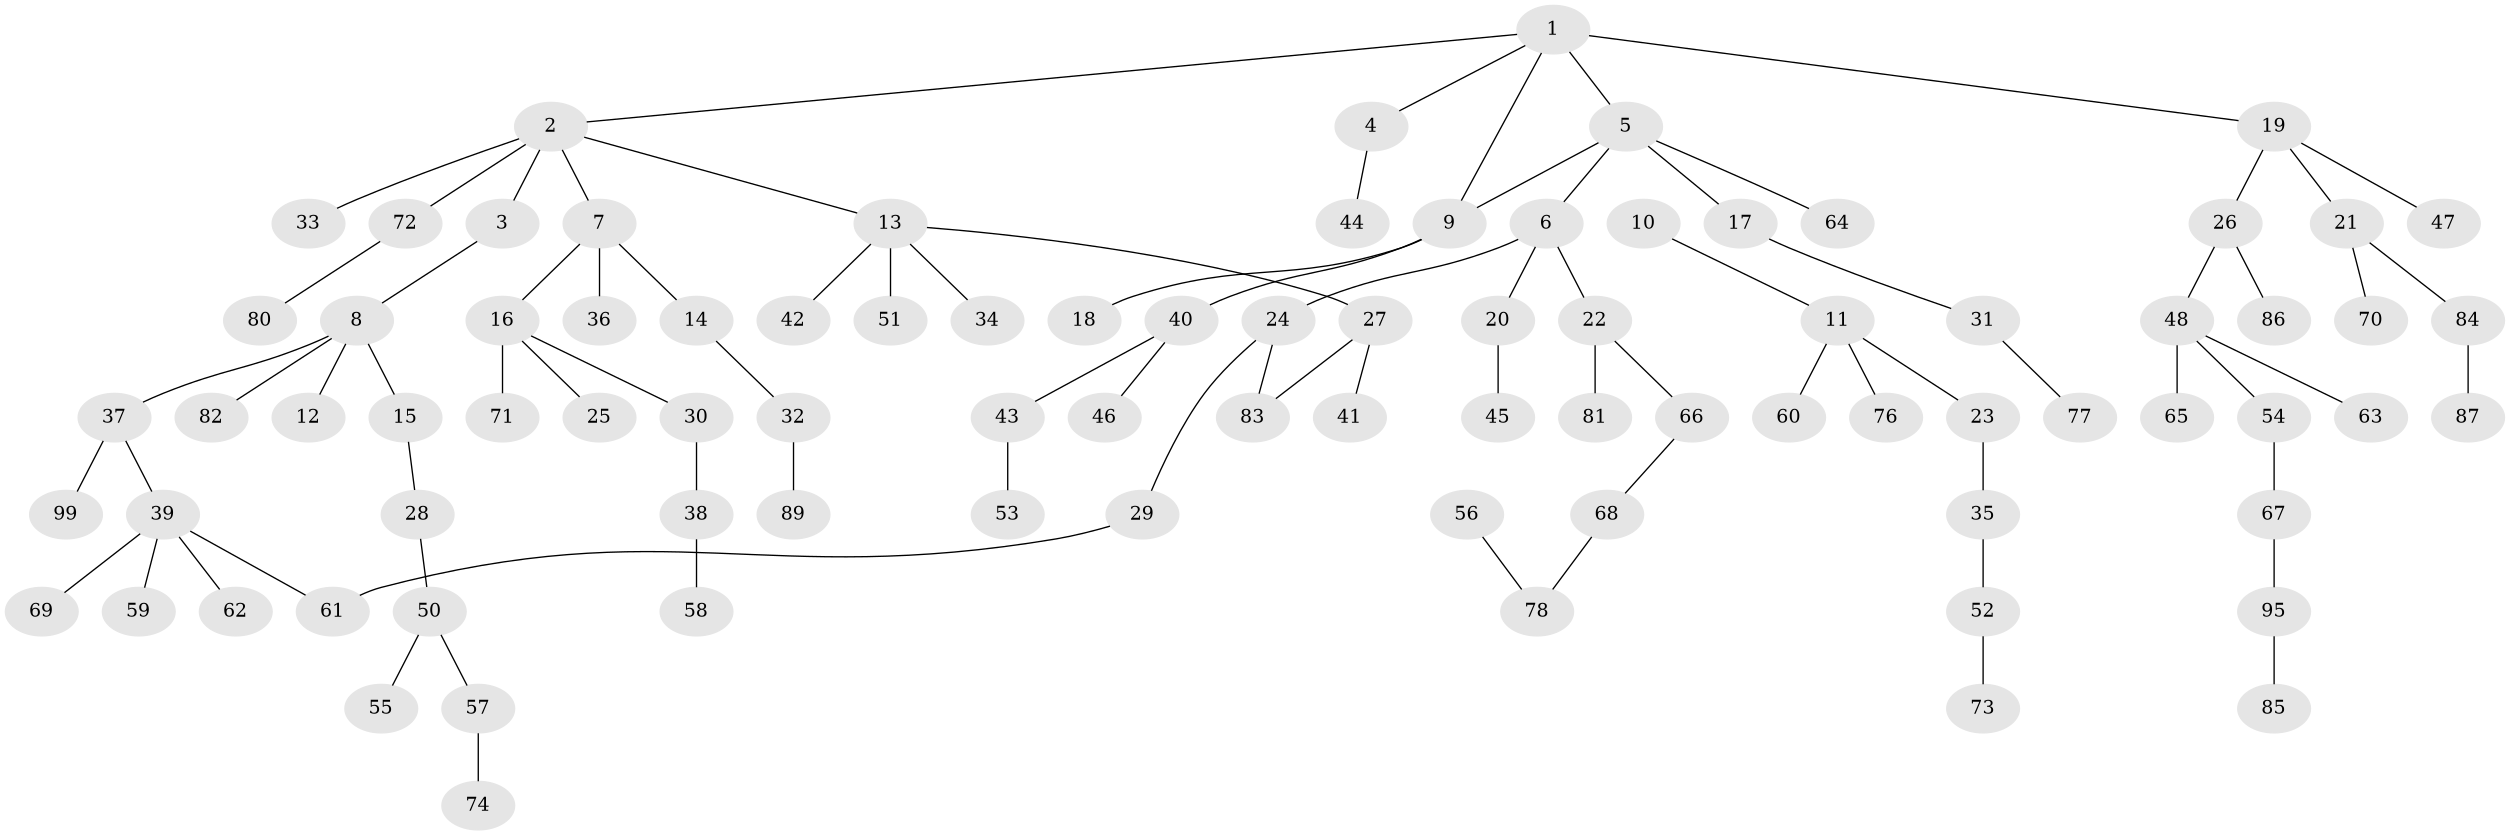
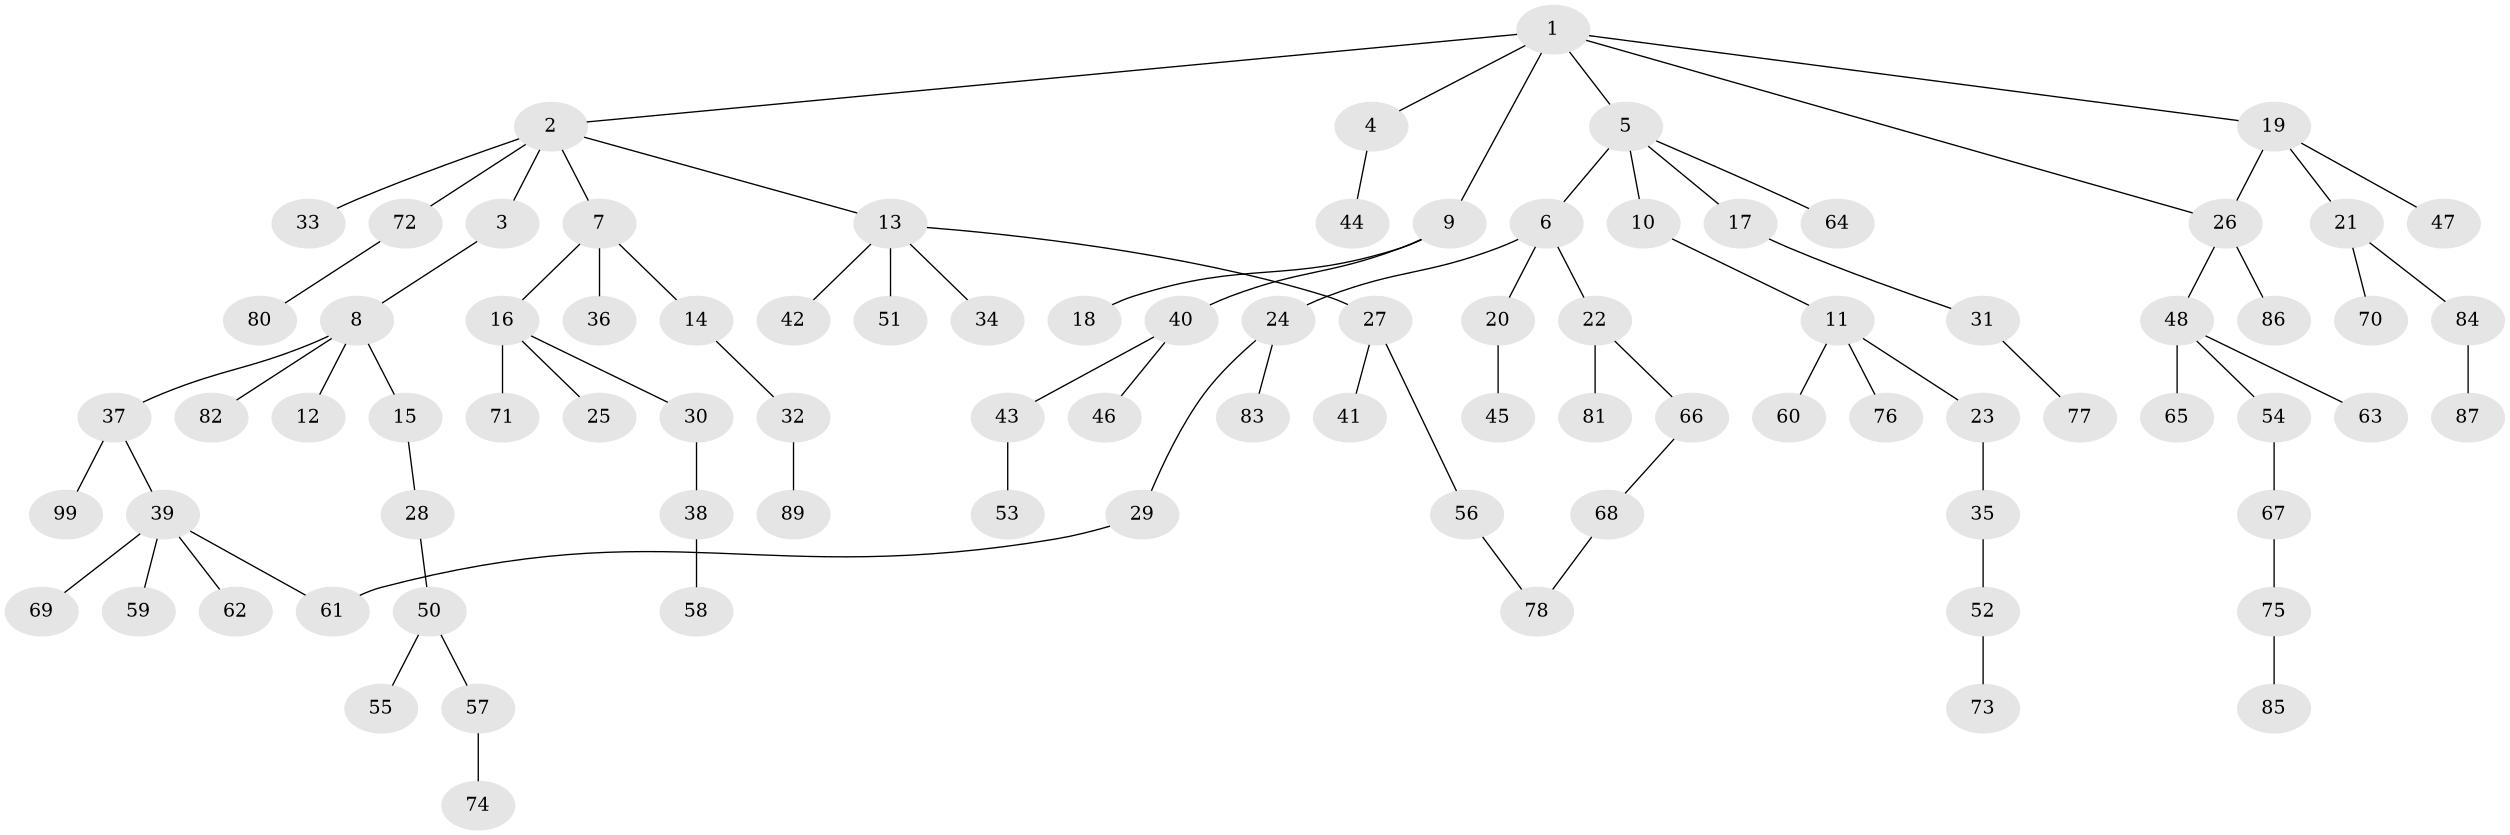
edge "1" -- "26": added
edge "5" -- "9": now "5" -- "10"
edge "27" -- "83": now "27" -- "56"
node "95": label "95" -> "75"
